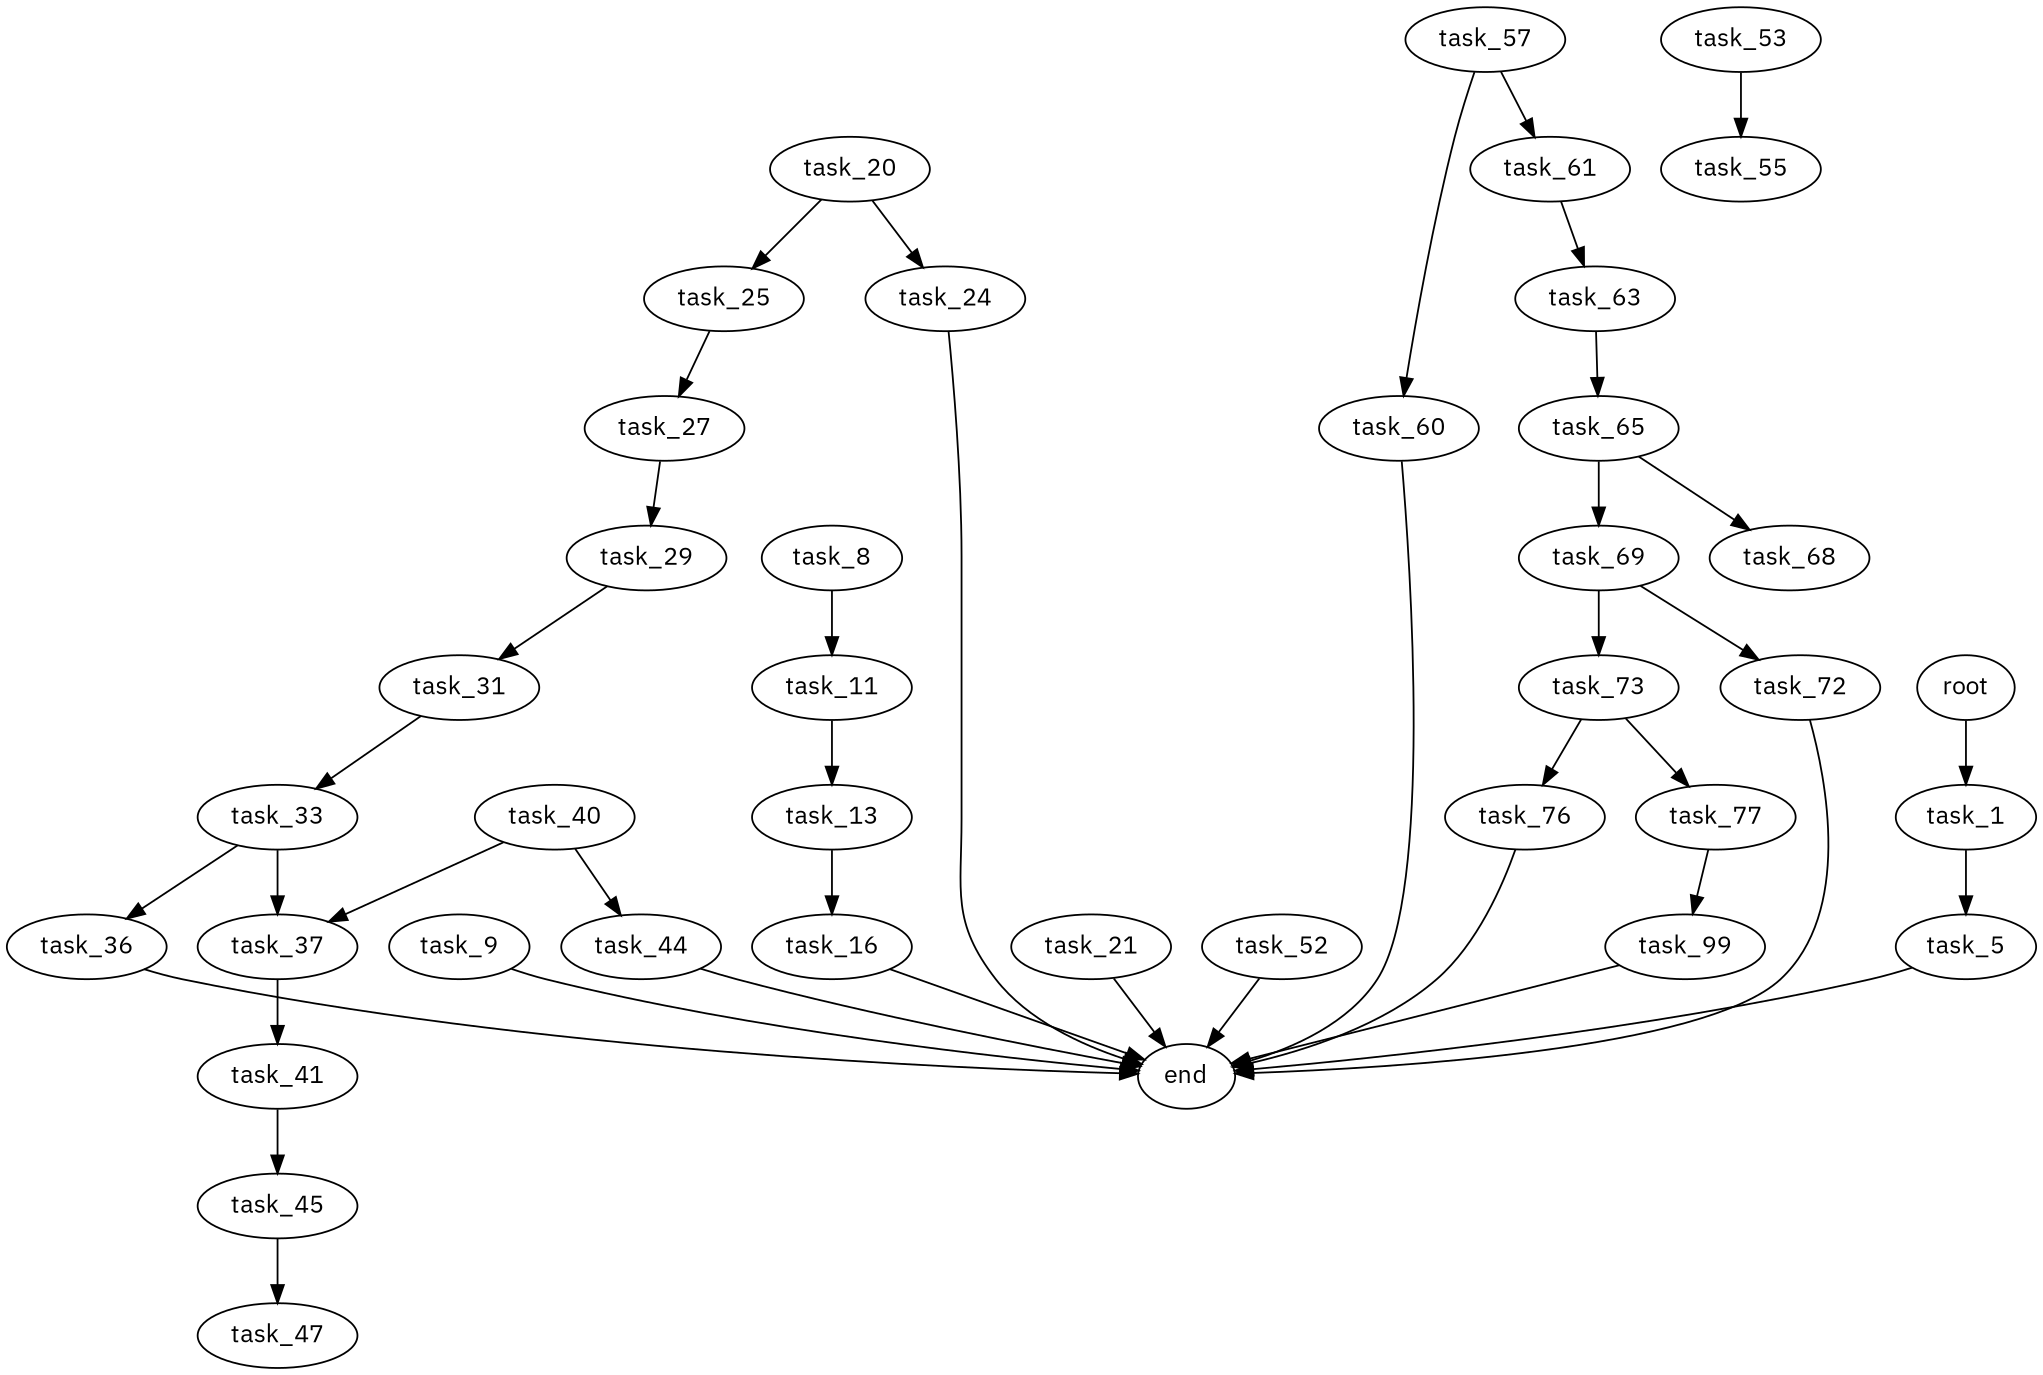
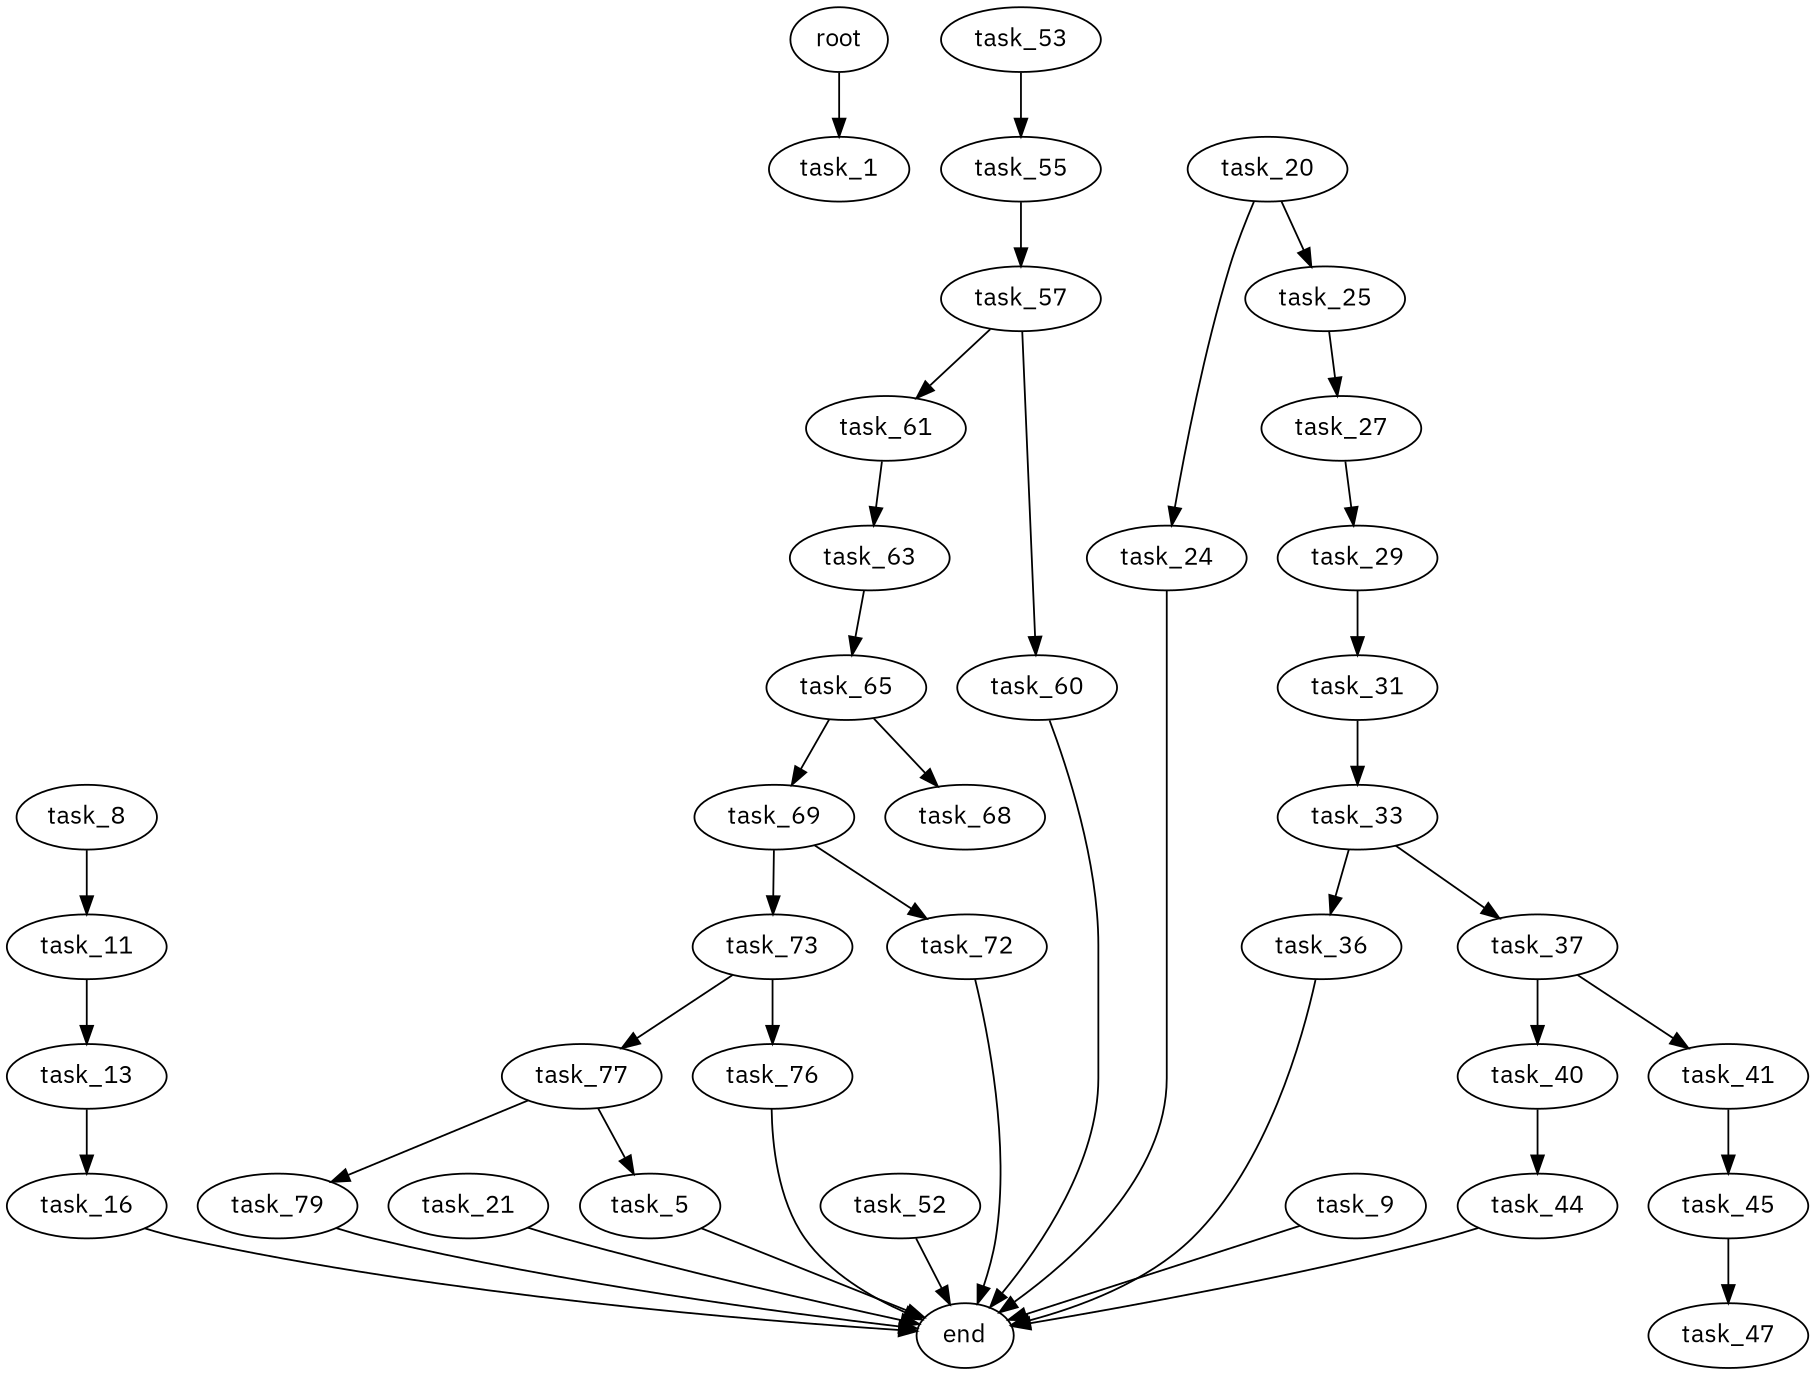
edge "task_55" -> "task_57": added
edge "task_1" -> "task_5": now "task_77" -> "task_5"
edge "task_40" -> "task_37": reversed
node "task_99": label "task_99" -> "task_79"
